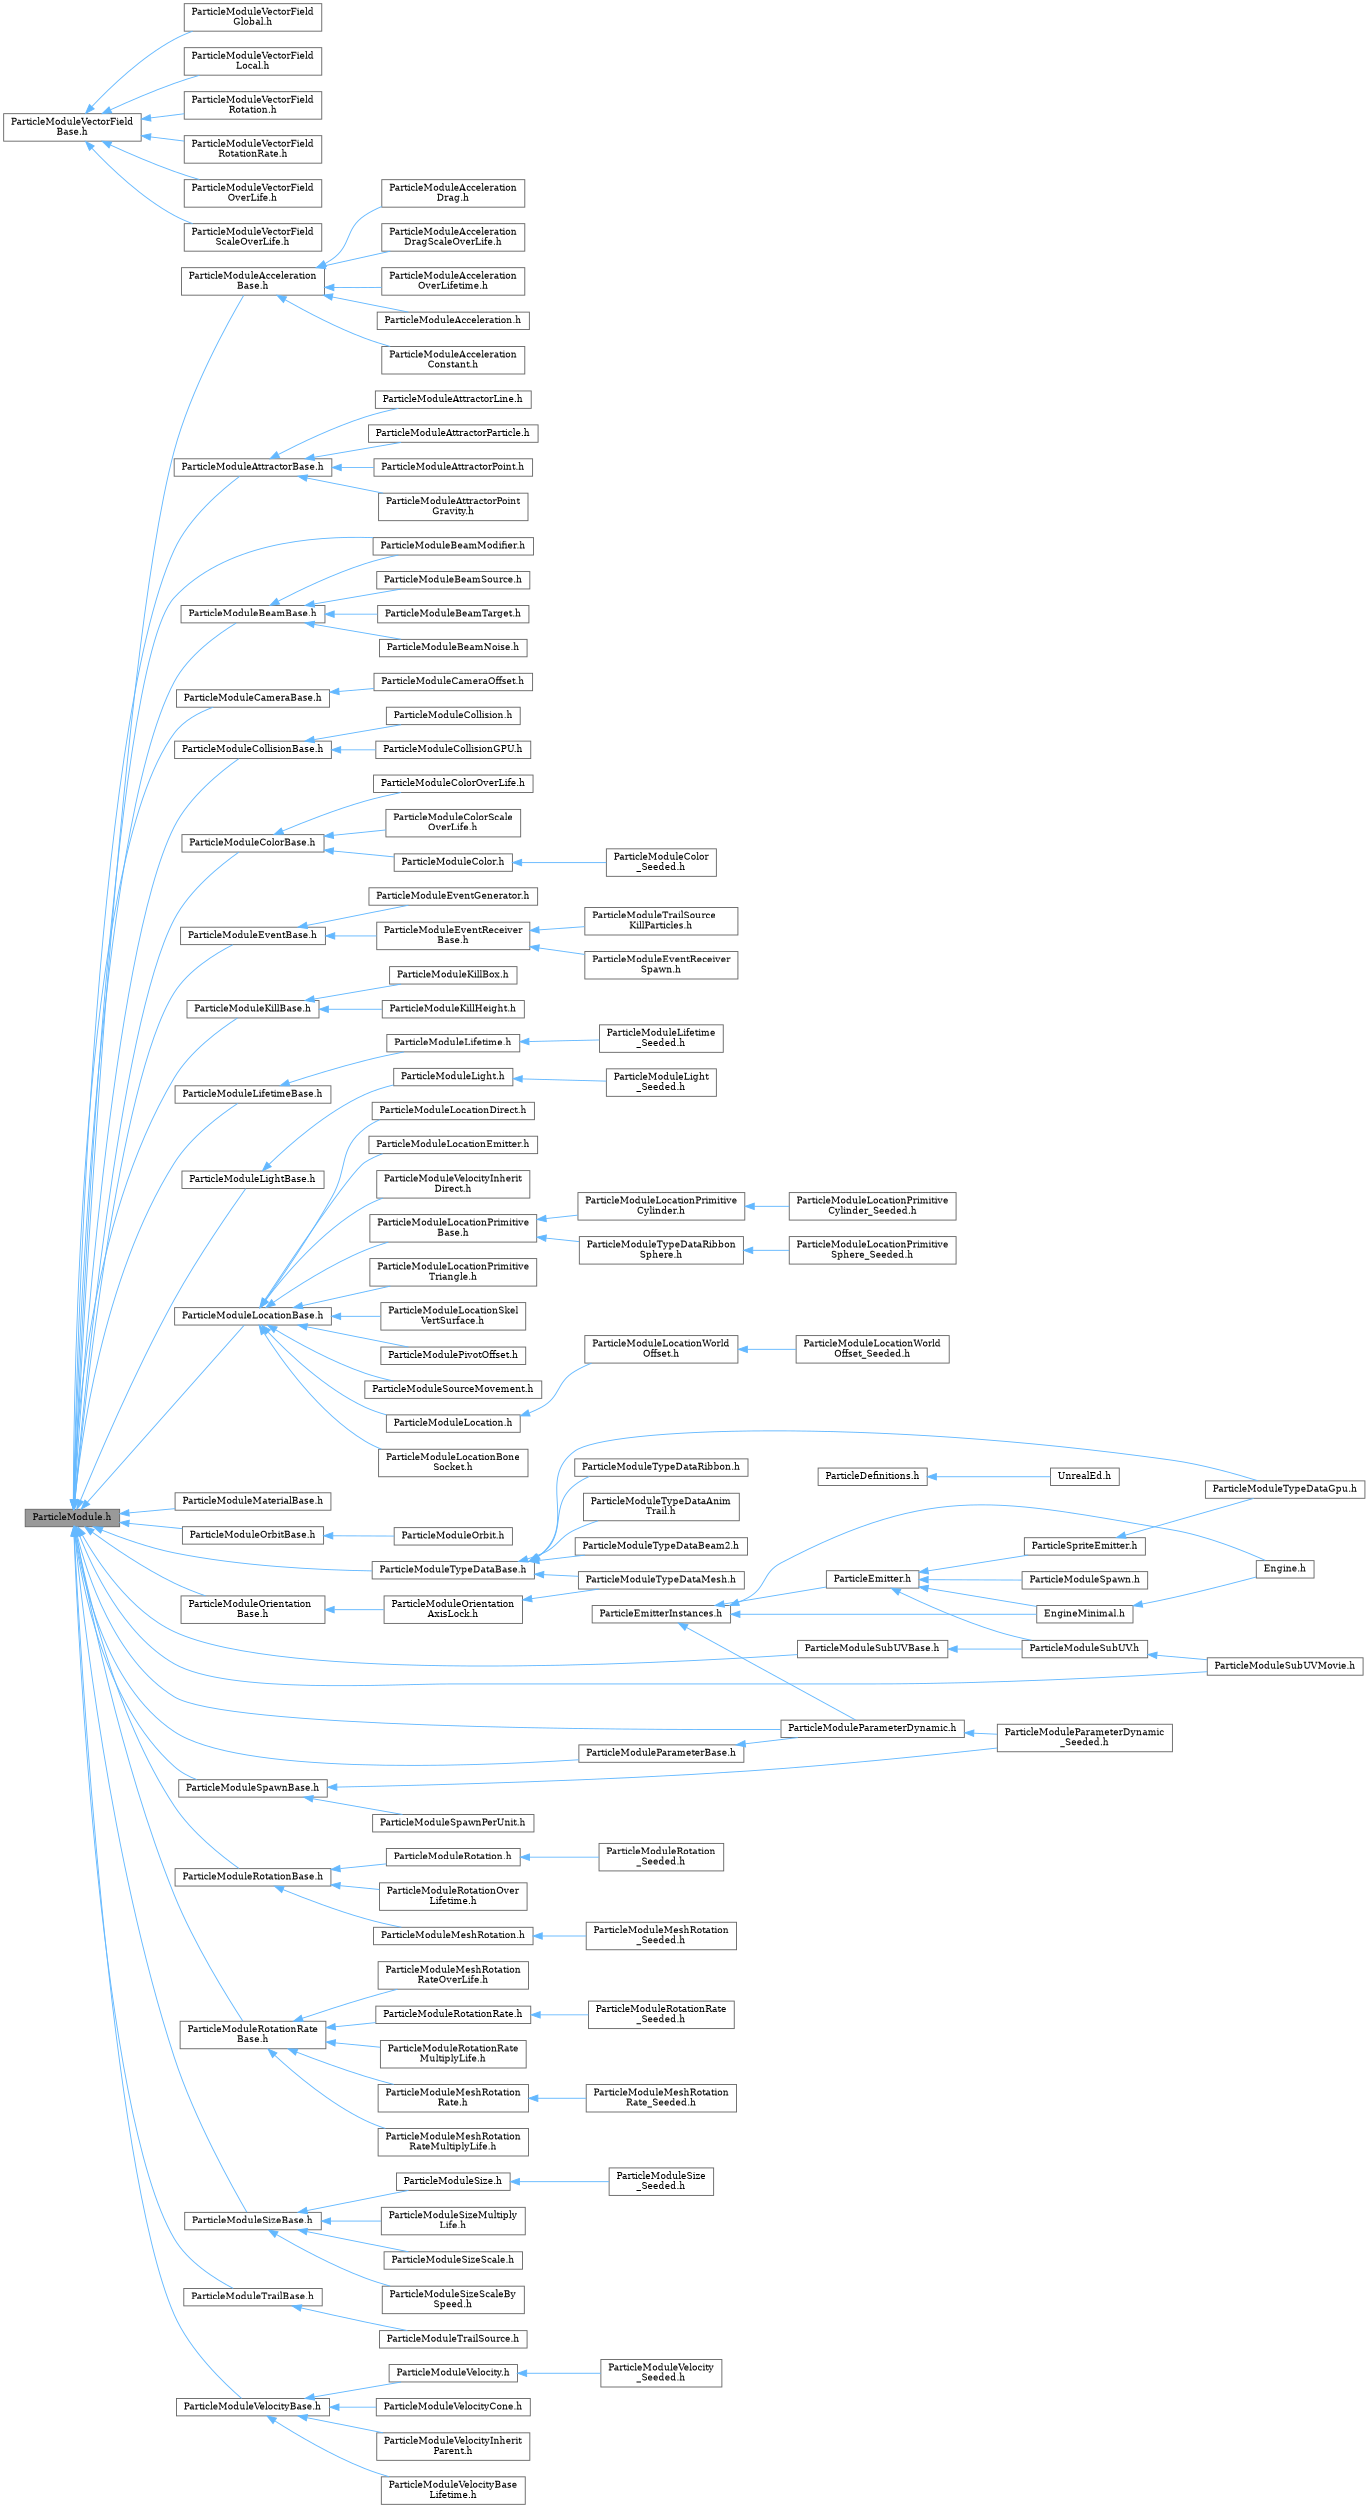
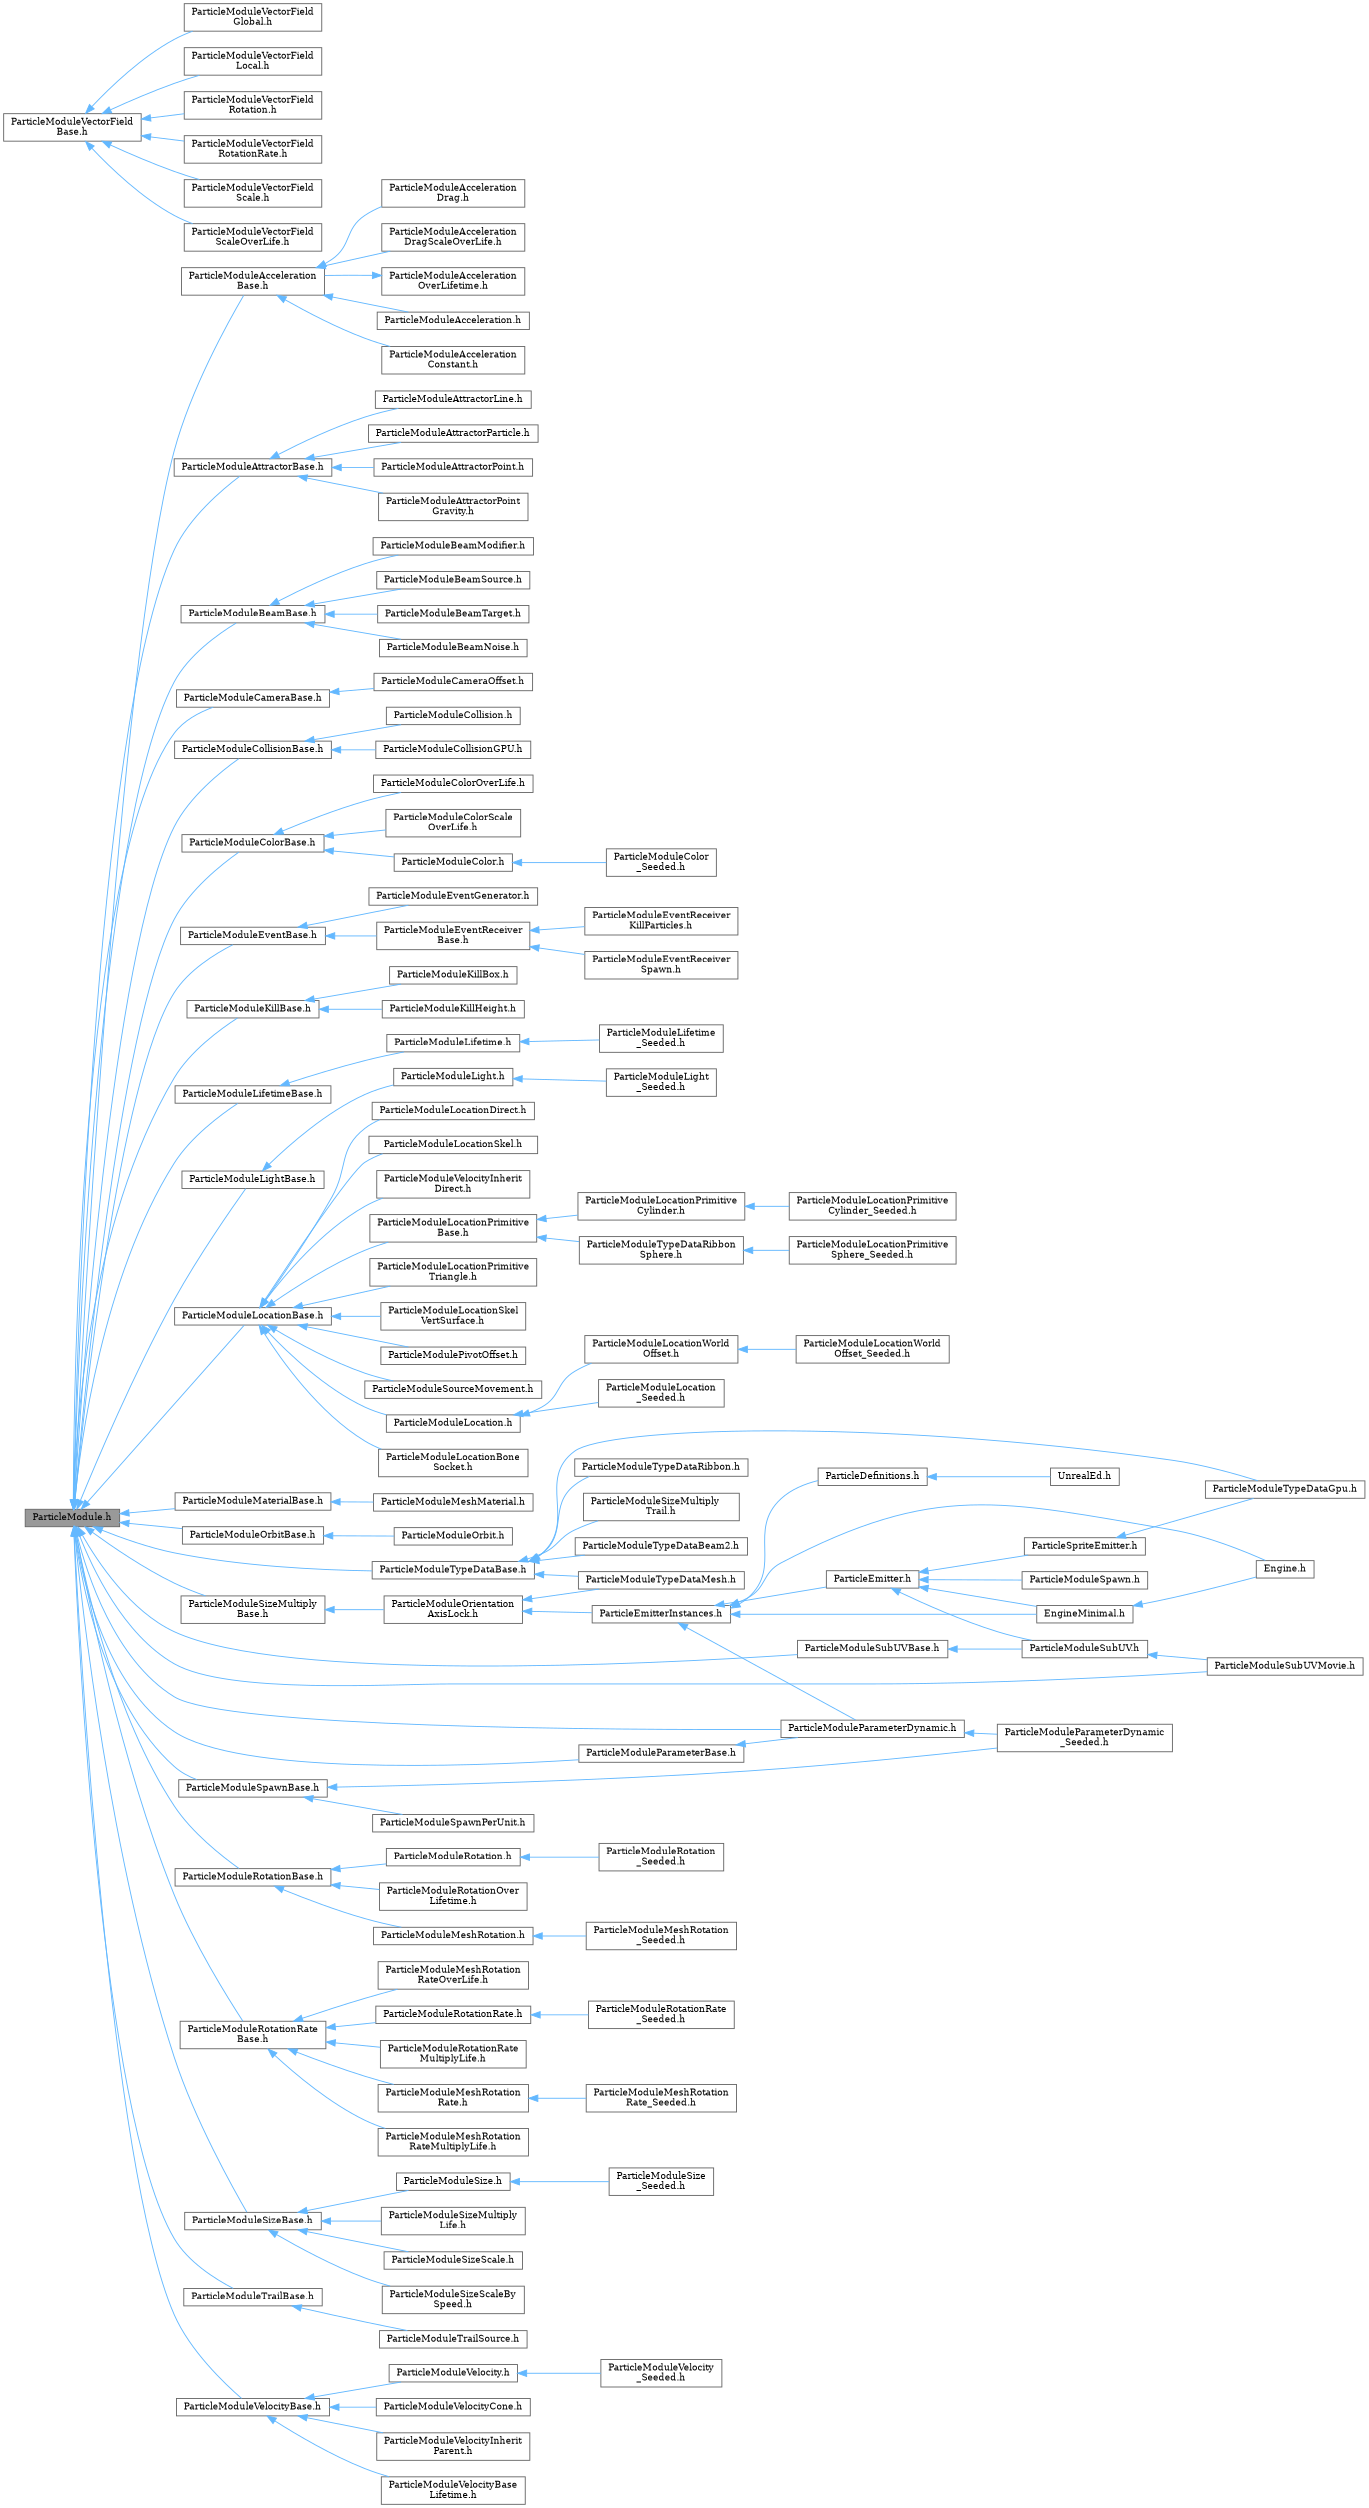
node "ParticleModuleVectorField OverLife.h": label "ParticleModuleVectorField OverLife.h" -> "ParticleModuleVectorField Scale.h"
edge "ParticleModuleAcceleration OverLifetime.h" -> "ParticleModuleAcceleration Base.h": reversed
edge "ParticleModuleBeamModifier.h" -> "ParticleModule.h": removed
node "ParticleModuleTrailSource KillParticles.h": label "ParticleModuleTrailSource KillParticles.h" -> "ParticleModuleEventReceiver KillParticles.h"
node "ParticleModuleLocationEmitter.h": label "ParticleModuleLocationEmitter.h" -> "ParticleModuleLocationSkel.h"
node "ParticleModuleLocation _Seeded.h": added
node "ParticleModuleMeshMaterial.h": added
node "ParticleModuleTypeDataAnim Trail.h": label "ParticleModuleTypeDataAnim Trail.h" -> "ParticleModuleSizeMultiply Trail.h"
edge "ParticleDefinitions.h" -> "ParticleEmitterInstances.h": added
node "ParticleModuleOrientation Base.h": label "ParticleModuleOrientation Base.h" -> "ParticleModuleSizeMultiply Base.h"
edge "ParticleEmitterInstances.h" -> "ParticleModuleOrientation AxisLock.h": added
